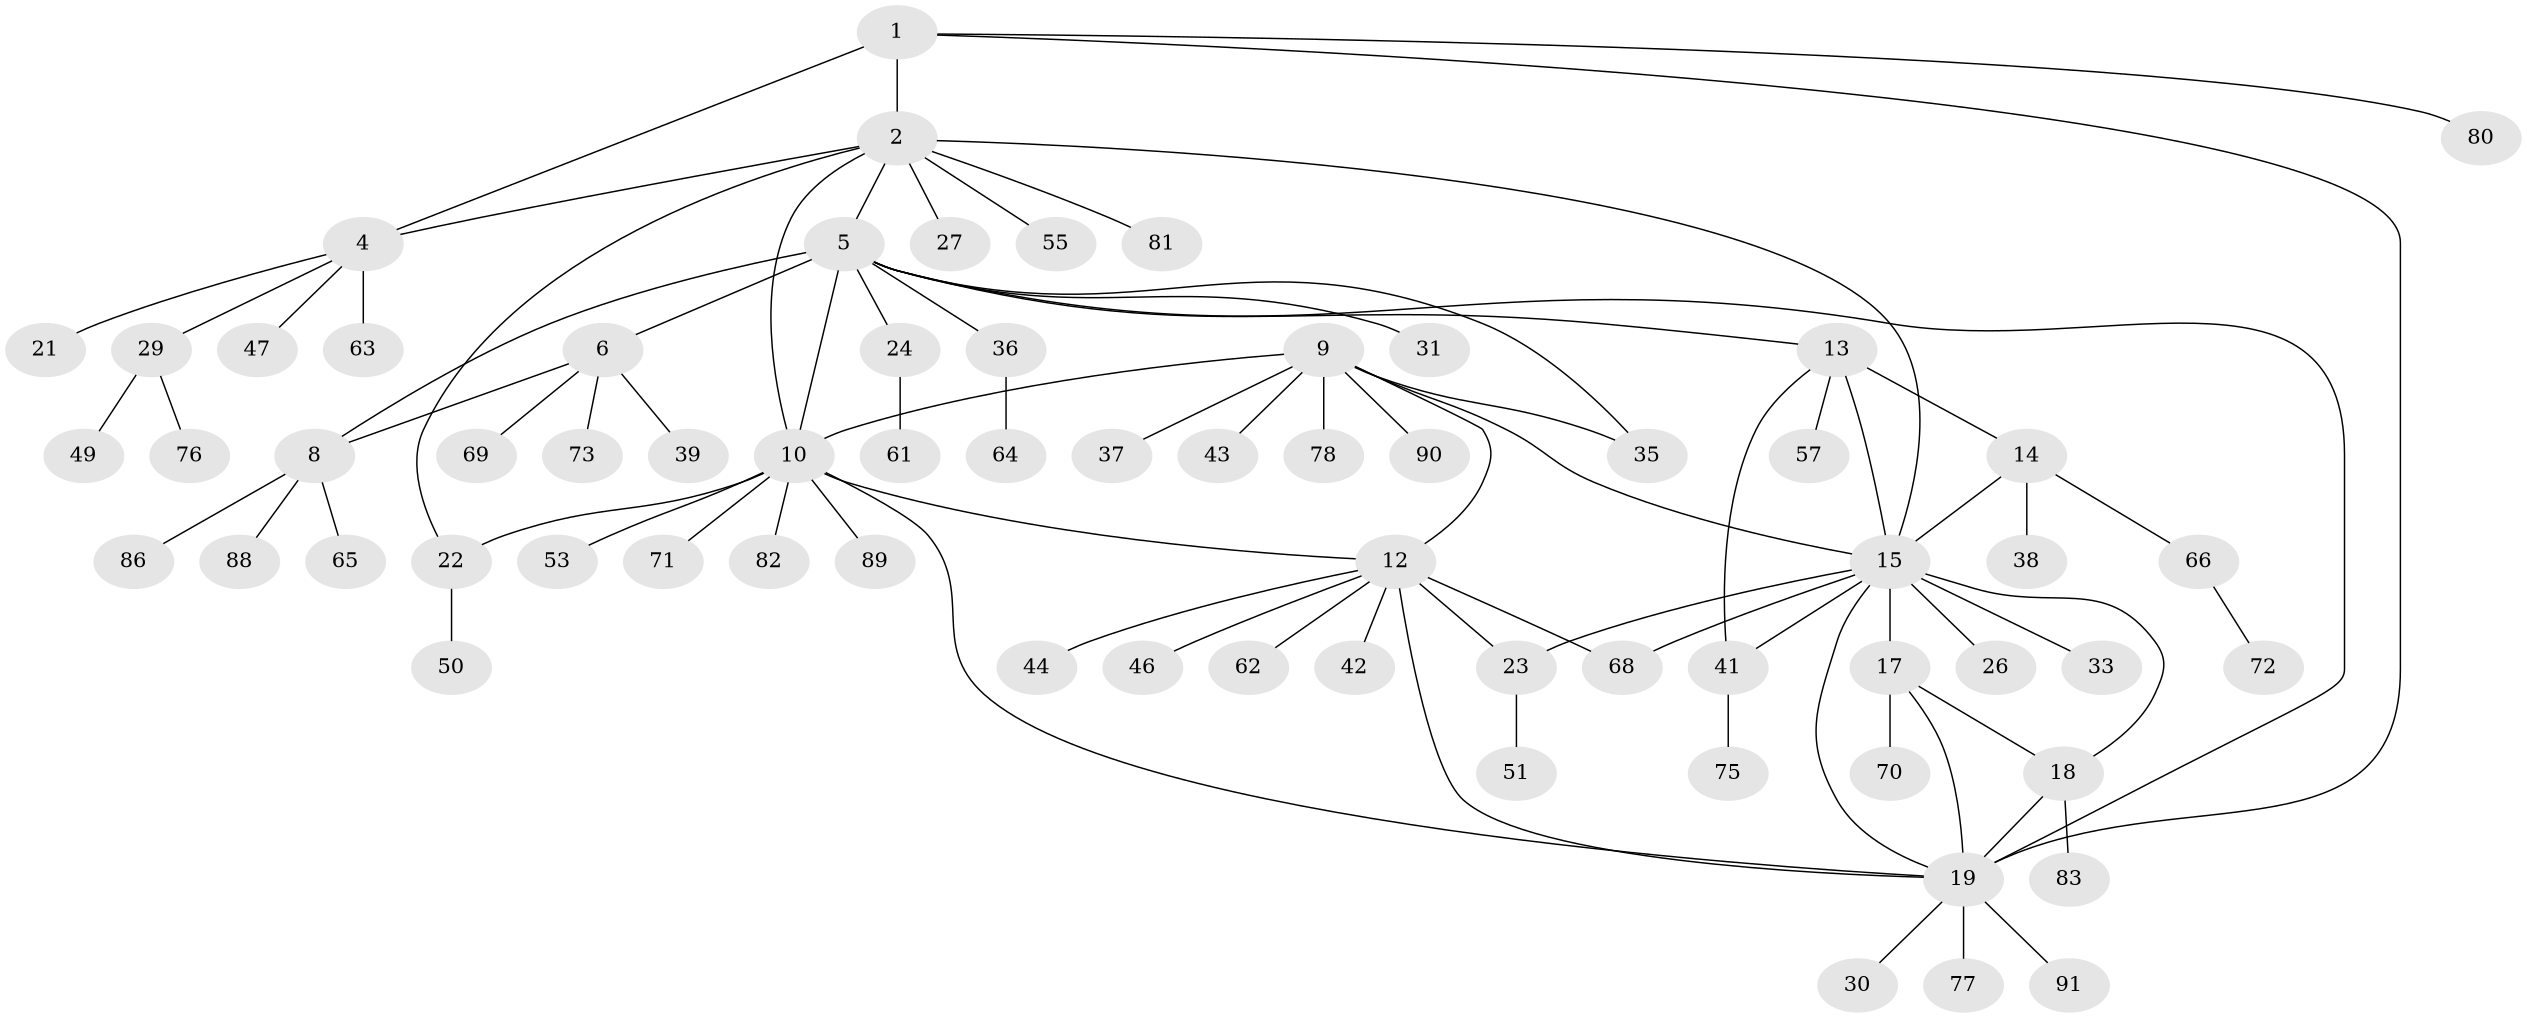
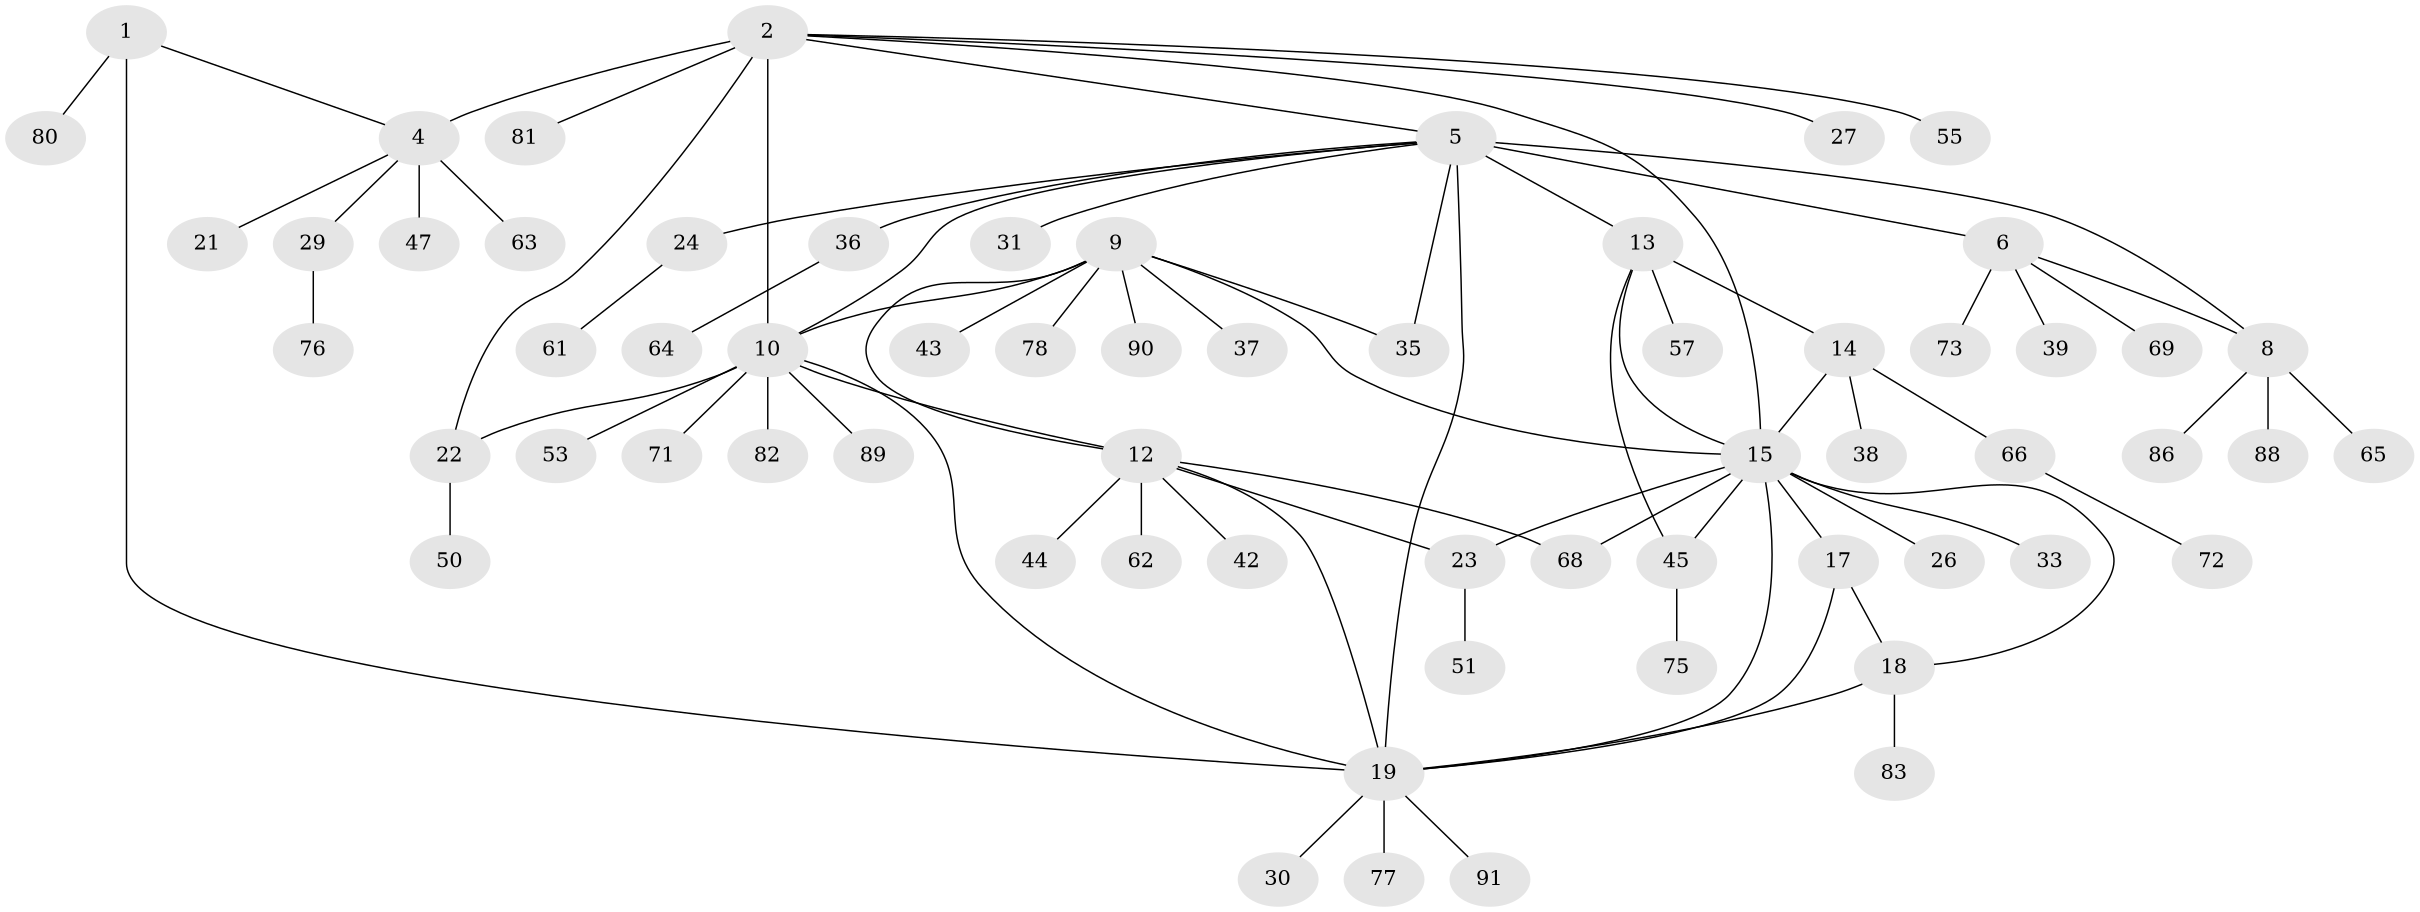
edge "1" -- "2": removed
node "49": removed
node "46": removed
node "41": label "41" -> "45"
node "70": removed
